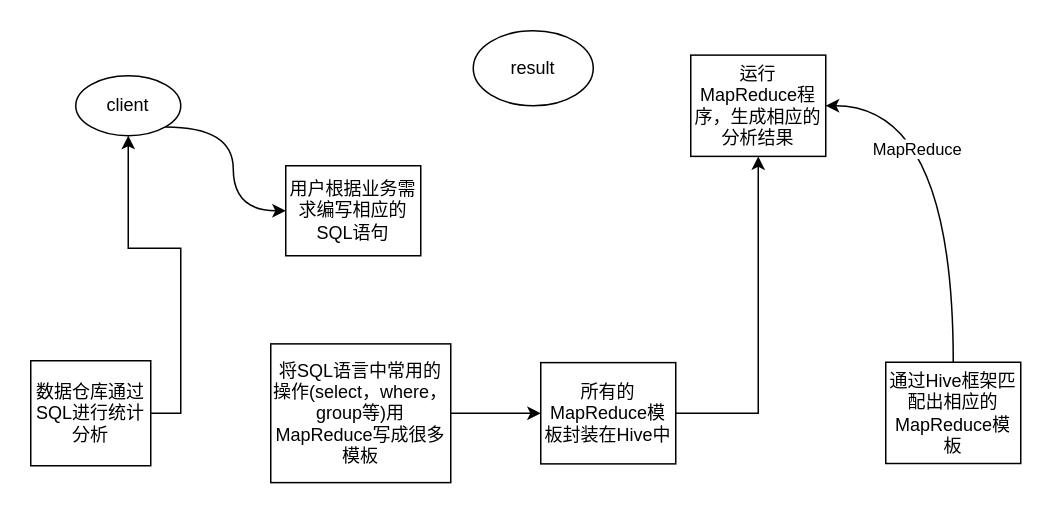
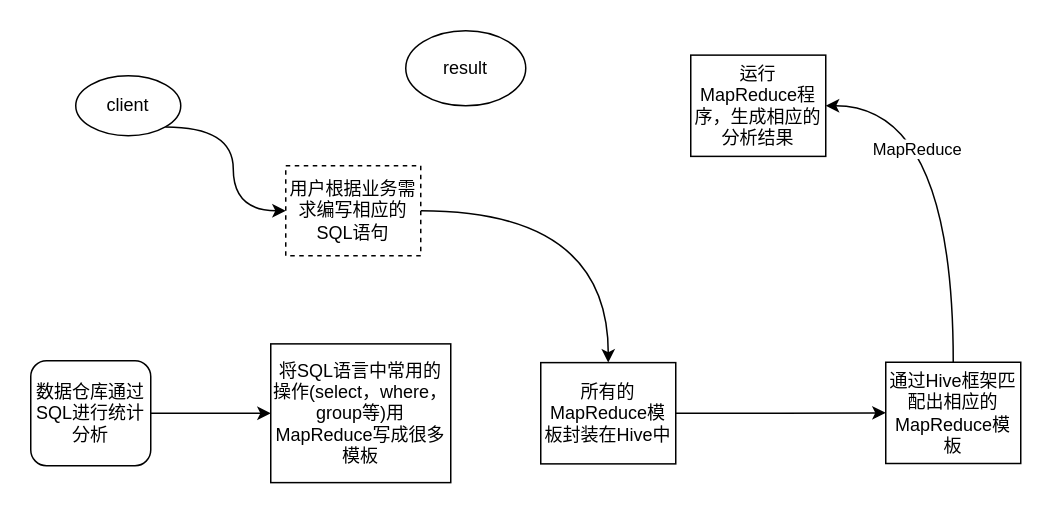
node "result": moved (533, 68) -> (466, 68)
node "用户根据业务需求编写相应的SQL语句": style solid -> dashed
edge "用户根据业务需求编写相应的SQL语句" -> "所有的MapReduce模板封装在Hive中": added
edge "数据仓库通过SQL进行统计分析" -> "client": now "数据仓库通过SQL进行统计分析" -> "将SQL语言中常用的操作(select，where，group等)用MapReduce写成很多模板"
edge "所有的MapReduce模板封装在Hive中" -> "运行MapReduce程序，生成相应的分析结果": now "所有的MapReduce模板封装在Hive中" -> "通过Hive框架匹配出相应的MapReduce模板"
node "数据仓库通过SQL进行统计分析": shape rectangle -> rounded rectangle
edge "将SQL语言中常用的操作(select，where，group等)用MapReduce写成很多模板" -> "所有的MapReduce模板封装在Hive中": removed
